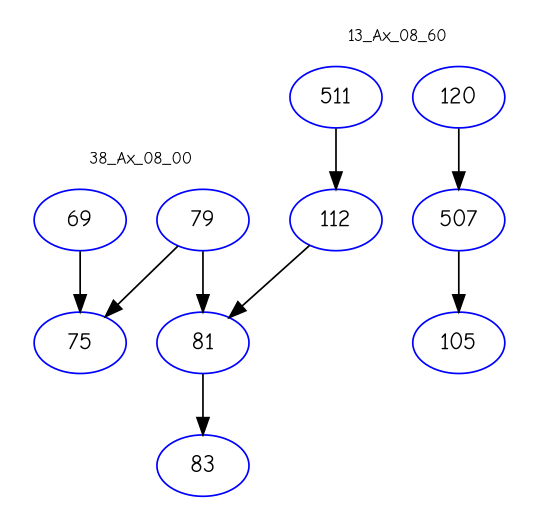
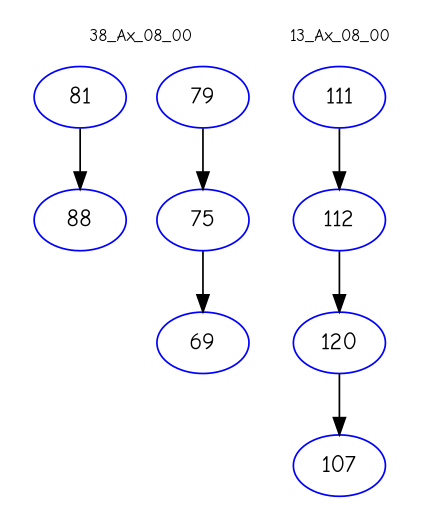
cluster "13_Ax_08_60": label "13_Ax_08_60" -> "13_Ax_08_00"
node "511": label "511" -> "111"
node "507": label "507" -> "107"
edge "112" -> "81": now "112" -> "120"
edge "69" -> "75": reversed
edge "79" -> "81": removed
node "105": removed
node "83": label "83" -> "88"
